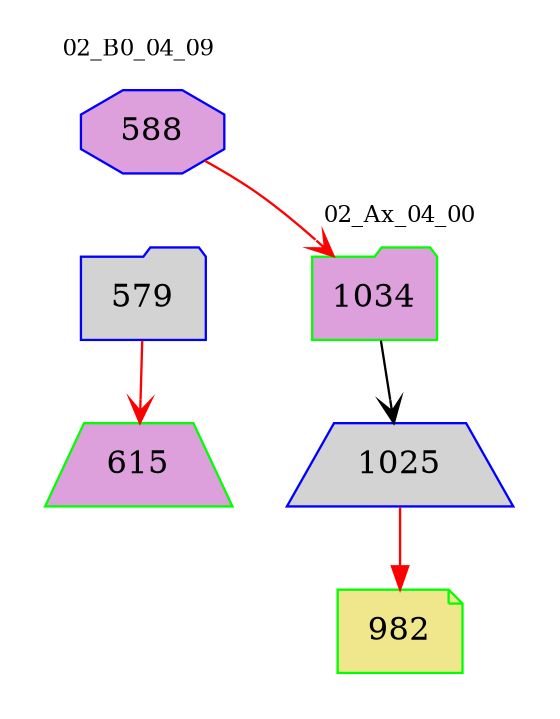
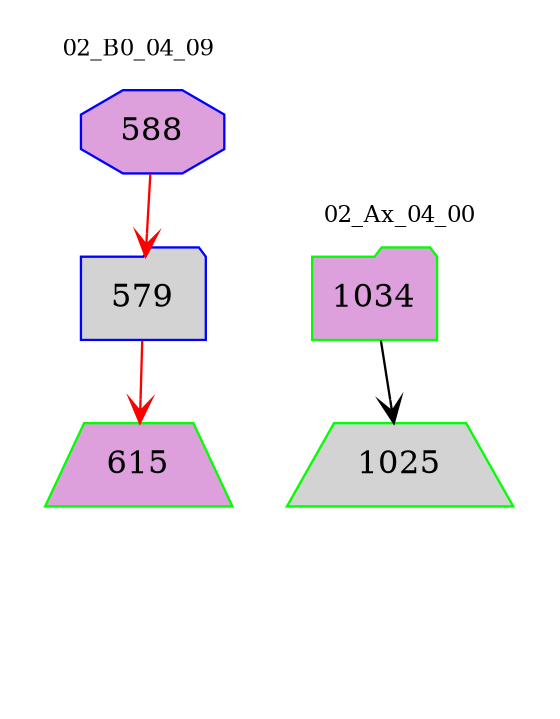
edge "588" -> "1034": now "588" -> "579"
node "1025": color blue -> green
node "982": removed
